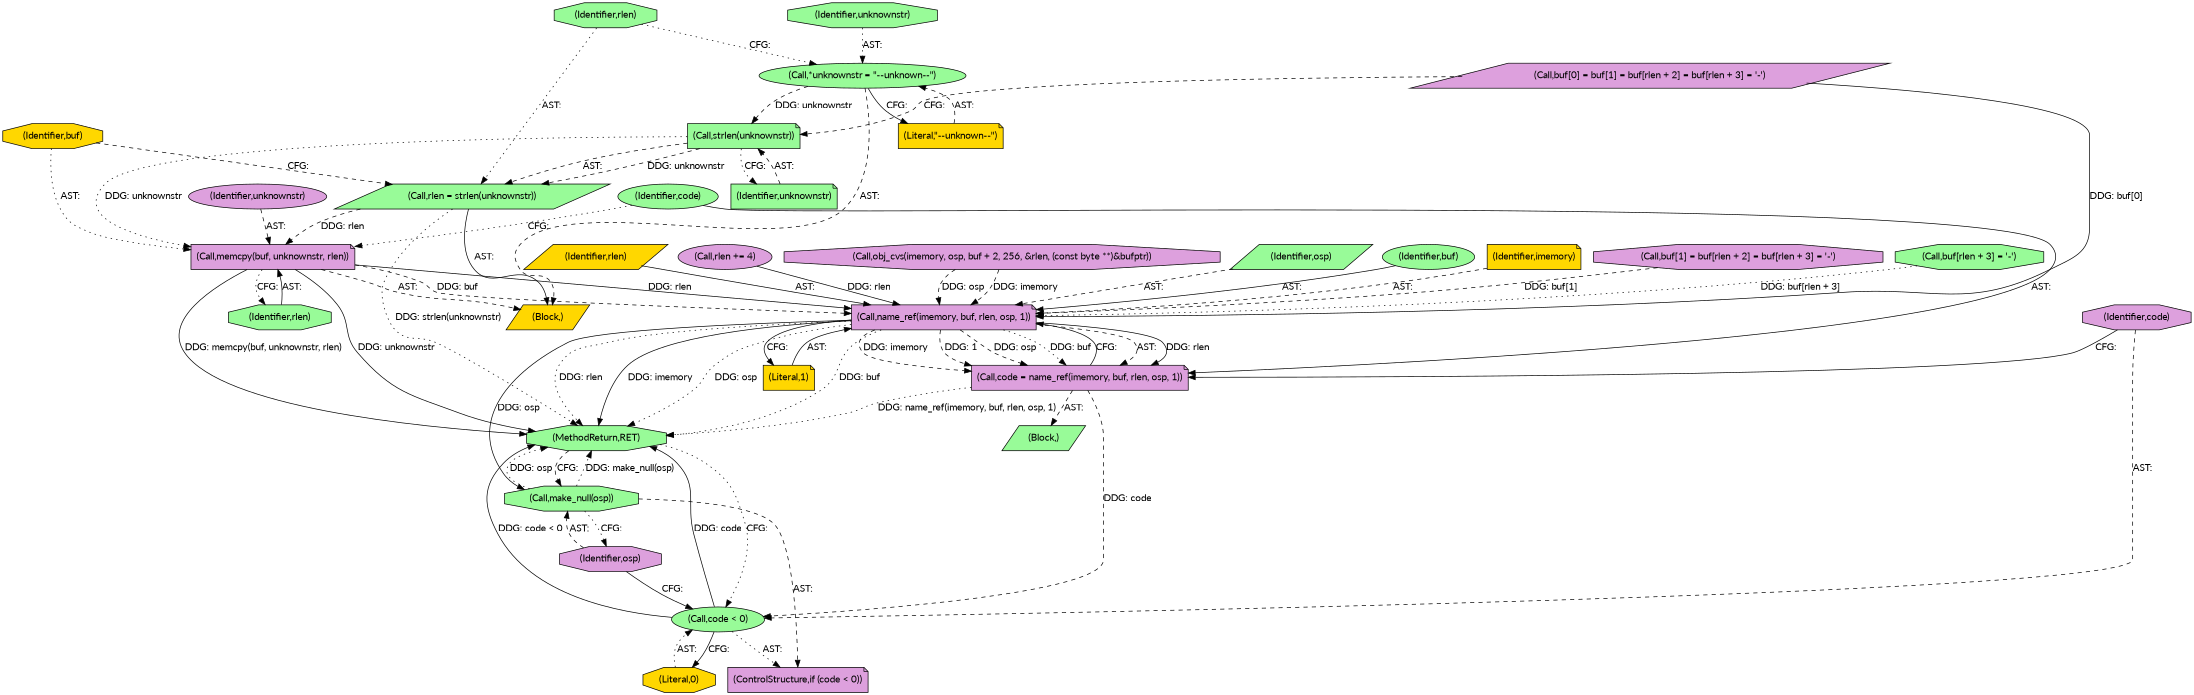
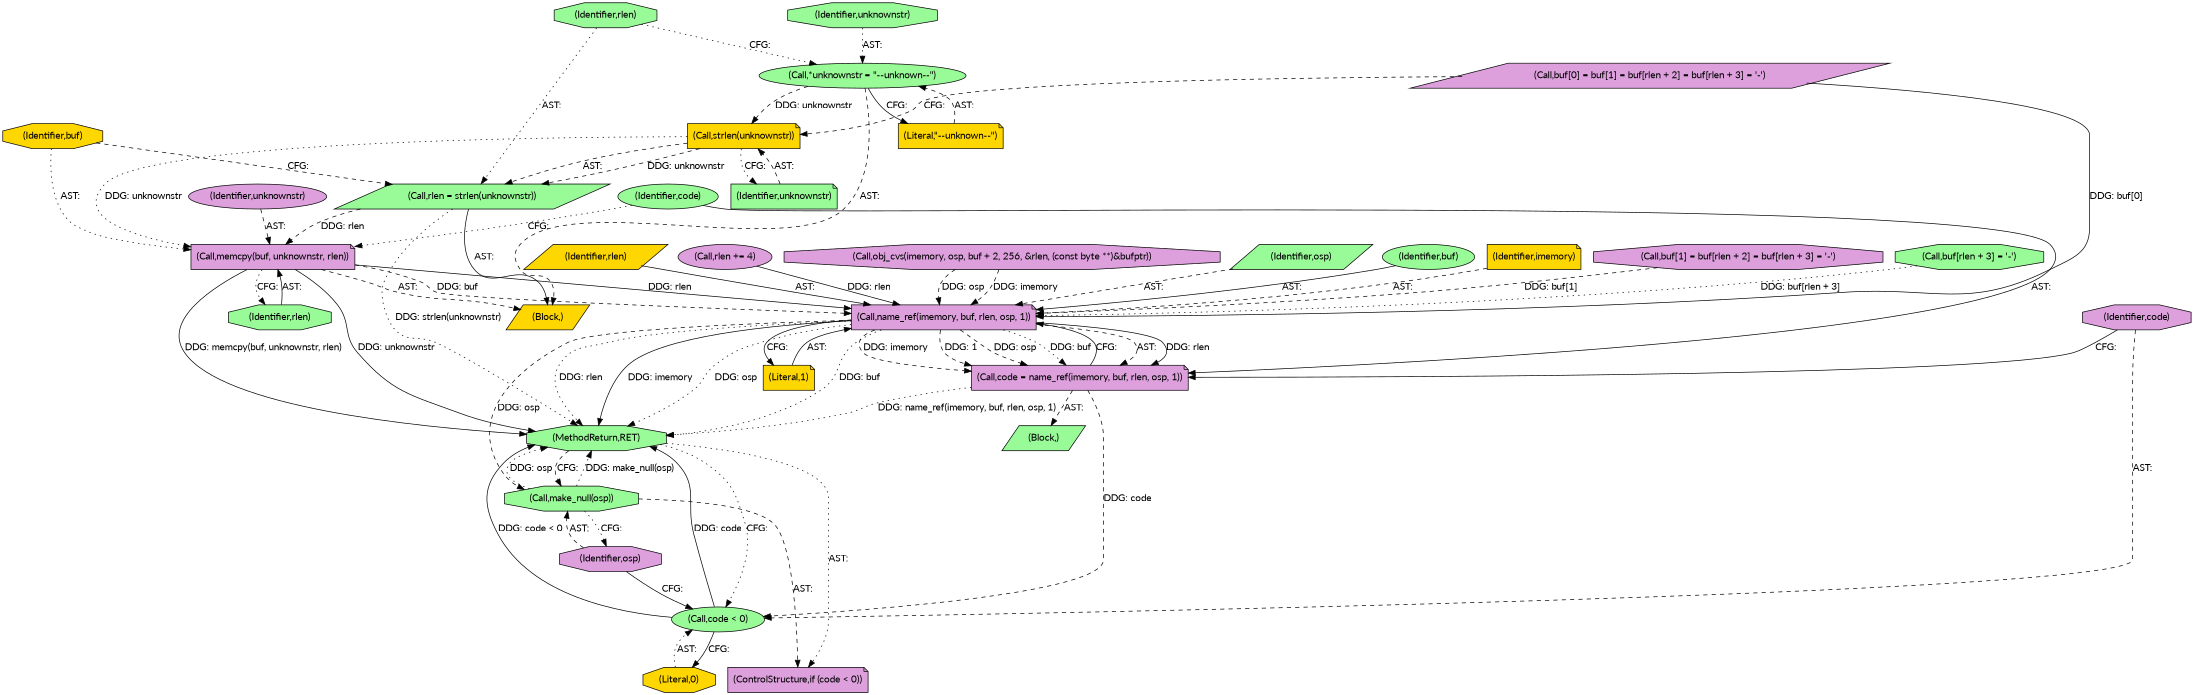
node "(Call,strlen(unknownstr))": fillcolor palegreen -> gold
edge "(Call,name_ref(imemory, buf, rlen, osp, 1))" -> "(Call,make_null(osp))": style solid -> dashed
edge "(Call,code < 0)" -> "(ControlStructure,if (code < 0))": now "(MethodReturn,RET)" -> "(ControlStructure,if (code < 0))"
